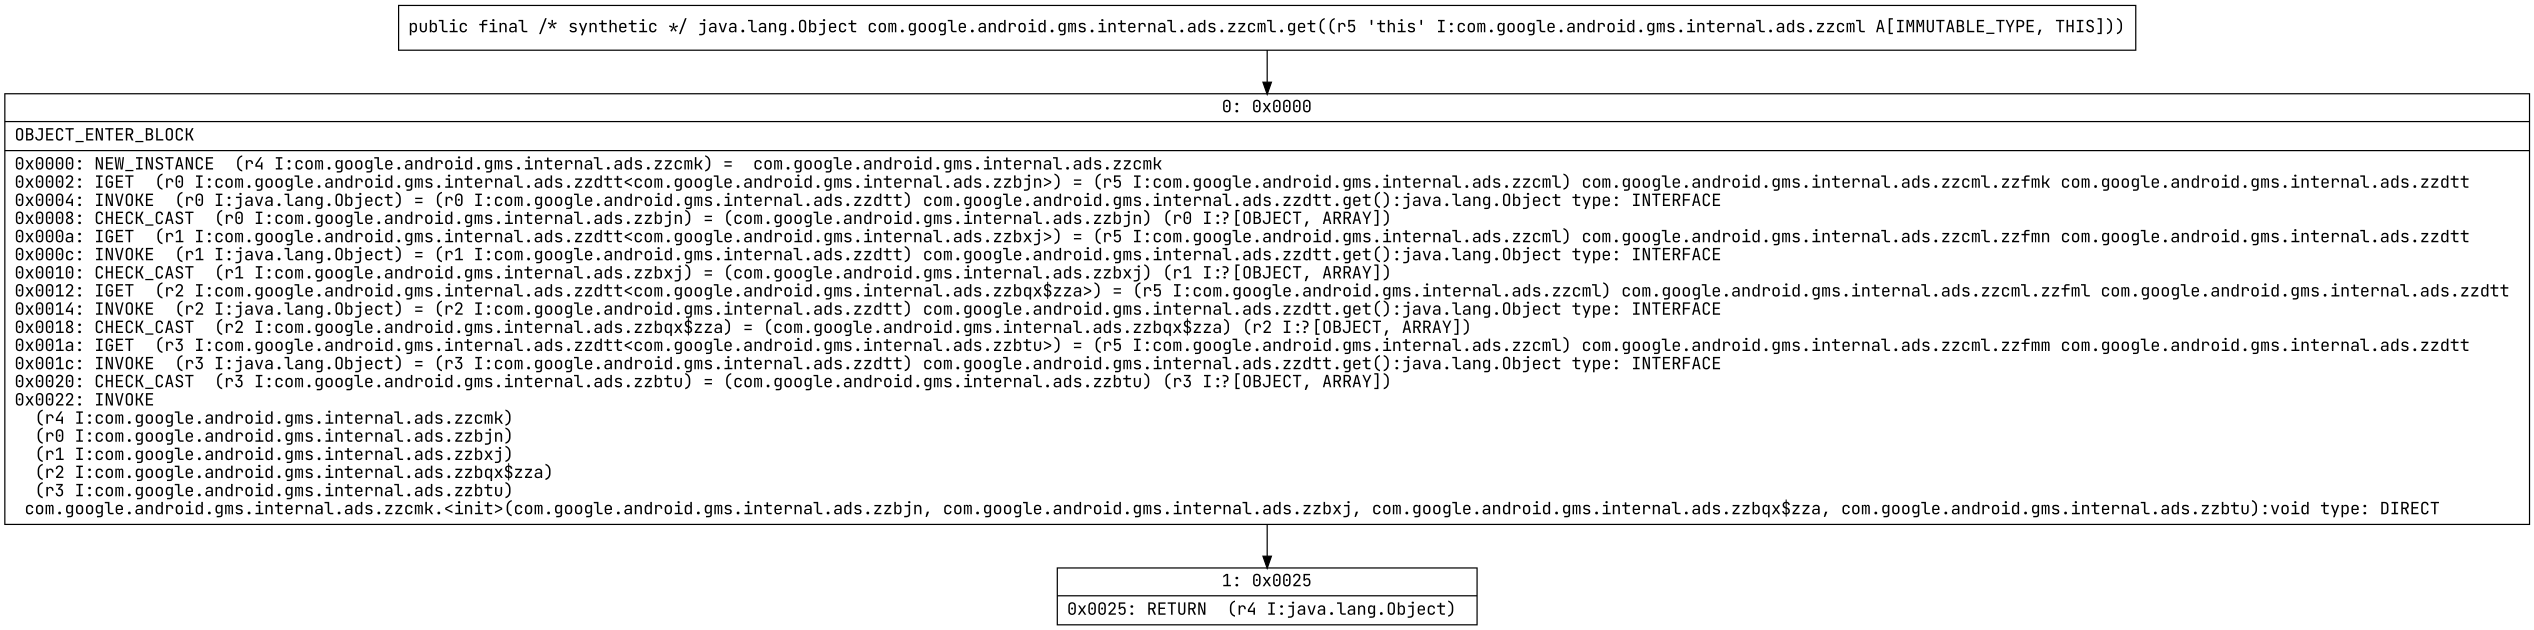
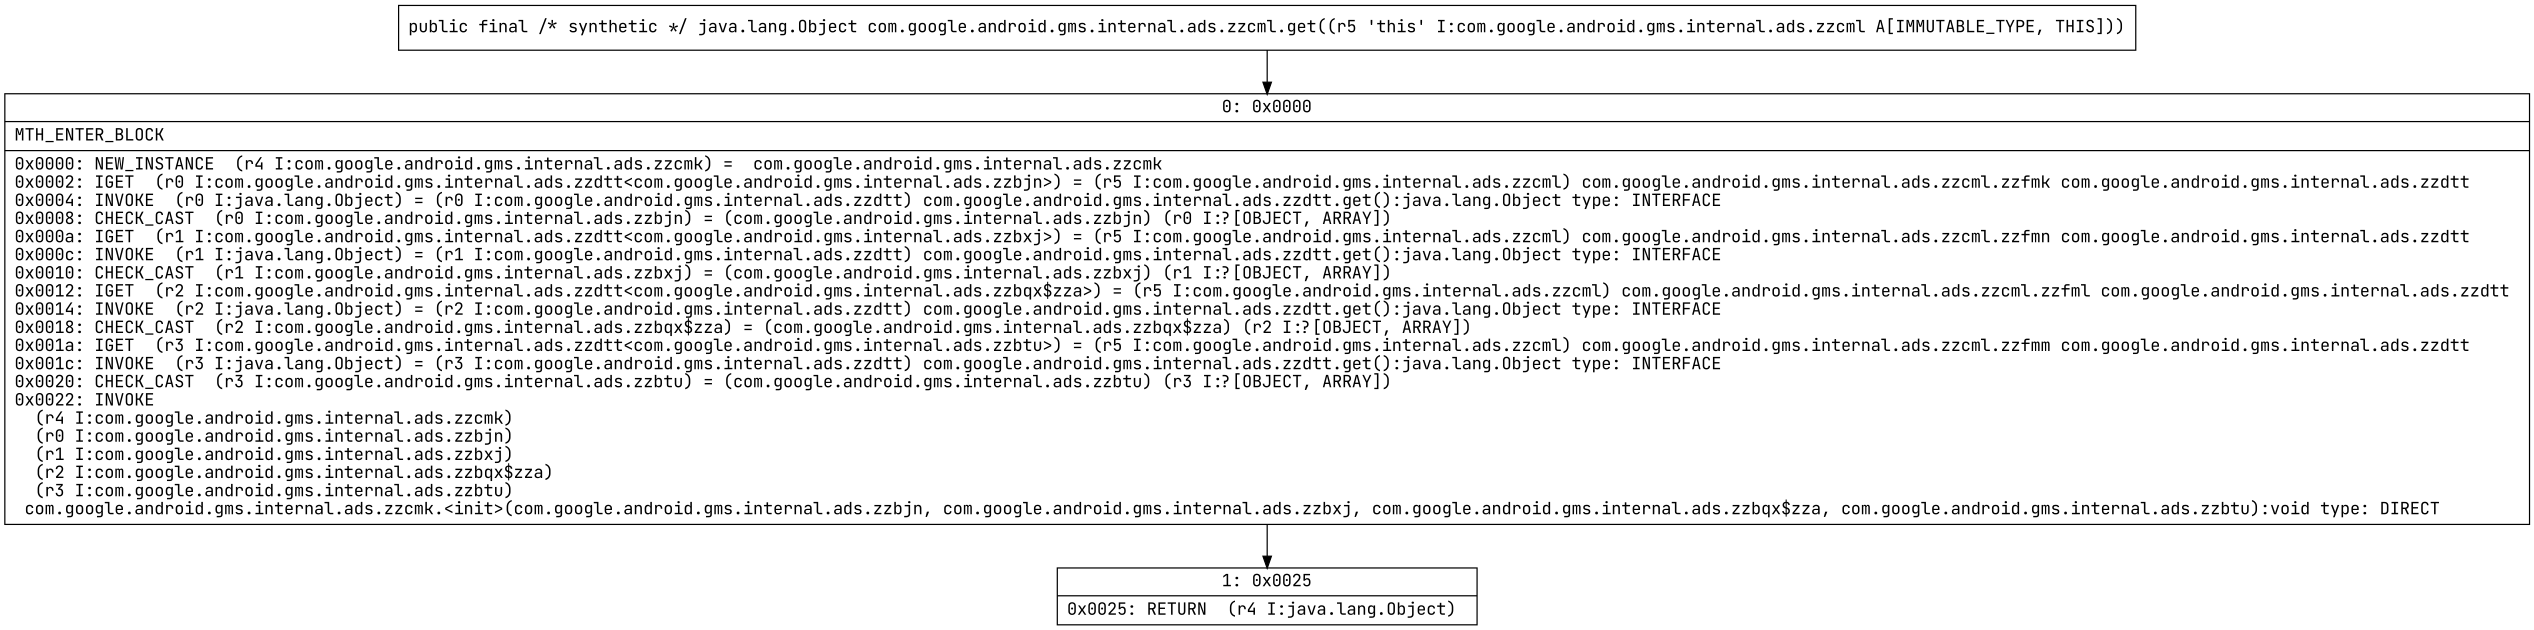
node "0: 0x0000": text "OBJECT_ENTER_BLOCK" -> "MTH_ENTER_BLOCK"
